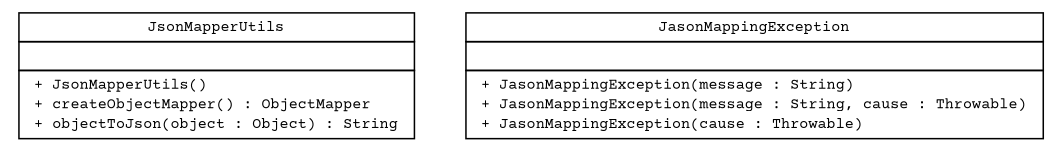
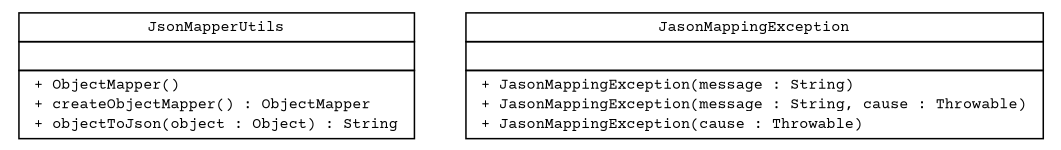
node "JsonMapperUtils": text "+ JsonMapperUtils()" -> "+ ObjectMapper()"
